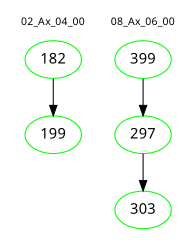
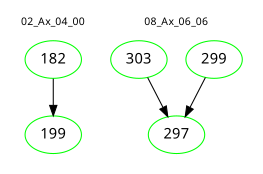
cluster "08_Ax_06_00": label "08_Ax_06_00" -> "08_Ax_06_06"
node "399": label "399" -> "299"
edge "297" -> "303": reversed
